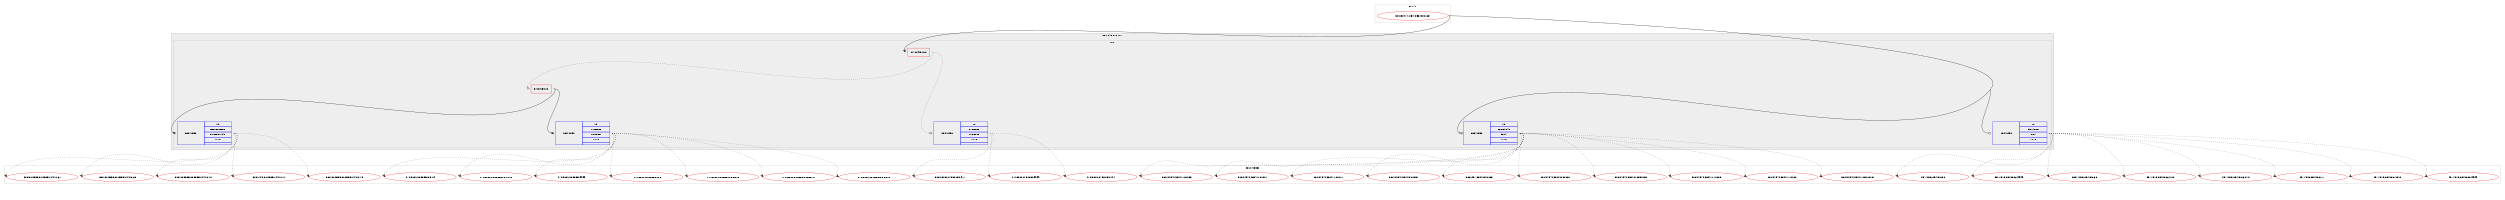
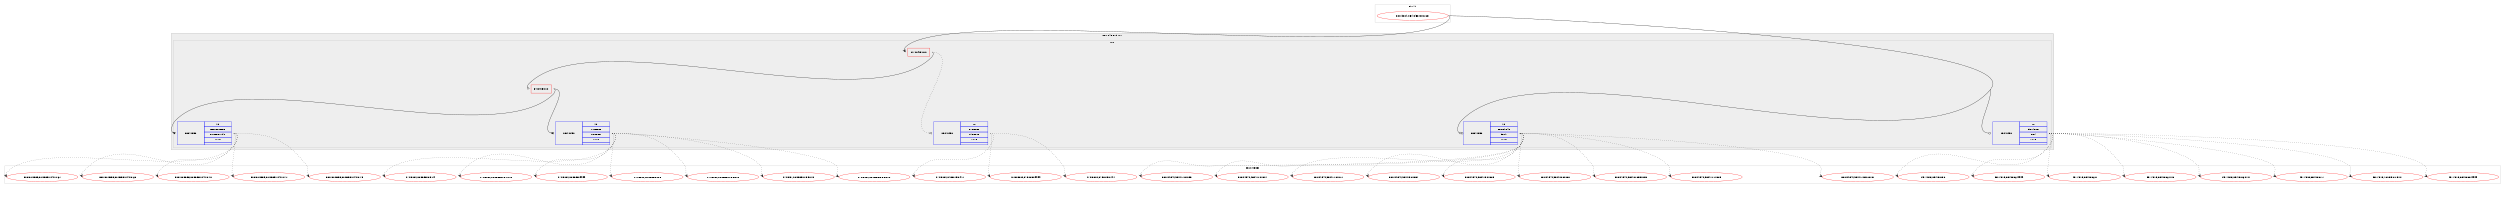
node "app-admin/perl-cleaner-2.25": label "app-admin/perl-cleaner-2.25" -> "app-bash/perl-cleaner-2.25"
edge "any_of_group" -> "all_of_group": style dotted -> solid
node "app-utils/portage-utils-0.74": label "app-utils/portage-utils-0.74" -> "app-portage/portage-utils-0.74"
node "sys-apps/portage-2.3.52-r1": label "sys-apps/portage-2.3.52-r1" -> "sys-dev/portage-2.3.52-r1"
node "apps-apps/pkgcore-0.9.4": label "apps-apps/pkgcore-0.9.4" -> "sys-apps/pkgcore-0.9.4"
node "sys-apps/pkgcore-9999": label "sys-apps/pkgcore-9999" -> "none-apps/pkgcore-9999"
node "app-dev/bash-3.1_p23": label "app-dev/bash-3.1_p23" -> "app-shells/bash-3.1_p23"
node "app-shells/bash-4.4_p12": removed
node "pack-lang/perl-5.26.2": label "pack-lang/perl-5.26.2" -> "dev-lang/perl-5.26.2"
node "dev-lang/perl-5.24.3-r1": label "dev-lang/perl-5.24.3-r1" -> "dev-lang/none-5.24.3-r1"
